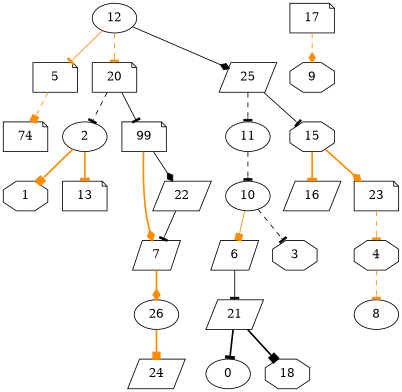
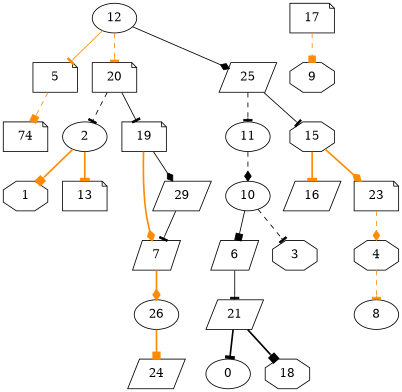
edge "17" -> "9": arrowhead diamond -> box
node "99": label "99" -> "19"
edge "11" -> "10": arrowhead tee -> diamond
node "22": label "22" -> "29"
edge "10" -> "6": color darkorange -> black
edge "23" -> "4": arrowhead tee -> diamond
